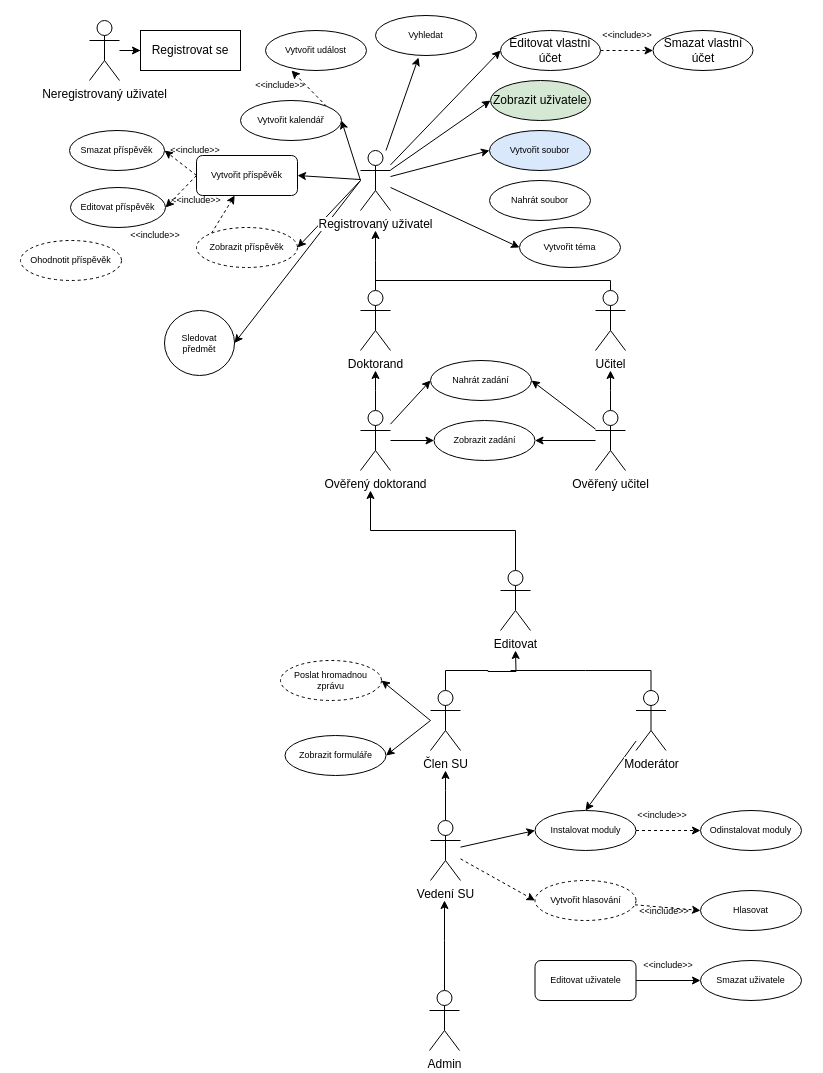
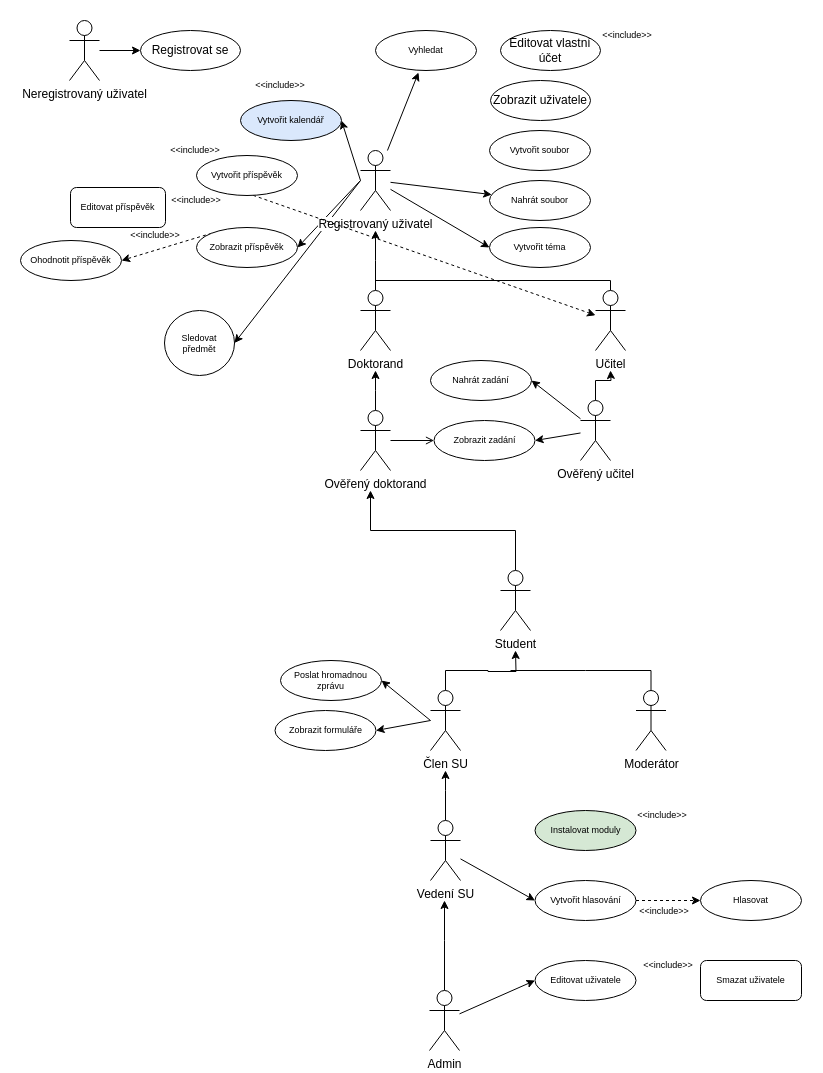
node "Vyhledat": moved (426, 36) -> (426, 51)
node "Neregistrovaný uživatel": moved (105, 51) -> (85, 51)
node "Registrovat se": shape rectangle -> ellipse
node "Vytvořit událost": removed
edge "Editovat vlastní účet" -> "Smazat vlastní účet": removed
node "Smazat vlastní účet": removed
edge "Vytvořit kalendář" -> "Vytvořit událost": removed
node "Zobrazit uživatele": fillcolor #d5e8d4 -> #ffffff
edge "Registrovaný uživatel" -> "Editovat vlastní účet": removed
node "Vytvořit kalendář": fillcolor #ffffff -> #dae8fc
edge "Registrovaný uživatel" -> "Zobrazit uživatele": now "Registrovaný uživatel" -> "Nahrát soubor"
node "Smazat příspěvěk": removed
node "Vytvořit soubor": fillcolor #dae8fc -> #ffffff
edge "Vytvořit příspěvěk" -> "Smazat příspěvěk": removed
edge "Registrovaný uživatel" -> "Vytvořit soubor": removed
node "Vytvořit příspěvěk": shape rounded rectangle -> ellipse
edge "Registrovaný uživatel" -> "Vytvořit příspěvěk": removed
edge "Vytvořit příspěvěk" -> "Editovat příspěvěk": now "Vytvořit příspěvěk" -> "Učitel"
node "Editovat příspěvěk": shape ellipse -> rounded rectangle
edge "Zobrazit příspěvěk" -> "Vytvořit příspěvěk": now "Zobrazit příspěvěk" -> "Ohodnotit příspěvěk"
node "Zobrazit příspěvěk": style dashed -> solid
node "Vytvořit téma": moved (570, 248) -> (540, 248)
node "Ohodnotit příspěvěk": style dashed -> solid
edge "Ověřený doktorand" -> "Nahrát zadání": removed
edge "Ověřený doktorand" -> "Zobrazit zadání": arrowhead classic -> open
node "Ověřený učitel": moved (611, 441) -> (596, 431)
node "Editovat": label "Editovat" -> "Student"
node "Poslat hromadnou zprávu": style dashed -> solid
node "Zobrazit formuláře": moved (336, 756) -> (326, 731)
edge "Moderátor" -> "Instalovat moduly": removed
node "Instalovat moduly": fillcolor #ffffff -> #d5e8d4
edge "Instalovat moduly" -> "Odinstalovat moduly": removed
node "Odinstalovat moduly": removed
edge "Vedení SU" -> "Instalovat moduly": removed
edge "Vedení SU" -> "Vytvořit hlasování": style dashed -> solid
node "Vytvořit hlasování": style dashed -> solid
node "Hlasovat": moved (751, 911) -> (751, 901)
node "Editovat uživatele": shape rounded rectangle -> ellipse
edge "Editovat uživatele" -> "Smazat uživatele": removed
node "Smazat uživatele": shape ellipse -> rounded rectangle
edge "Admin" -> "Editovat uživatele": added
